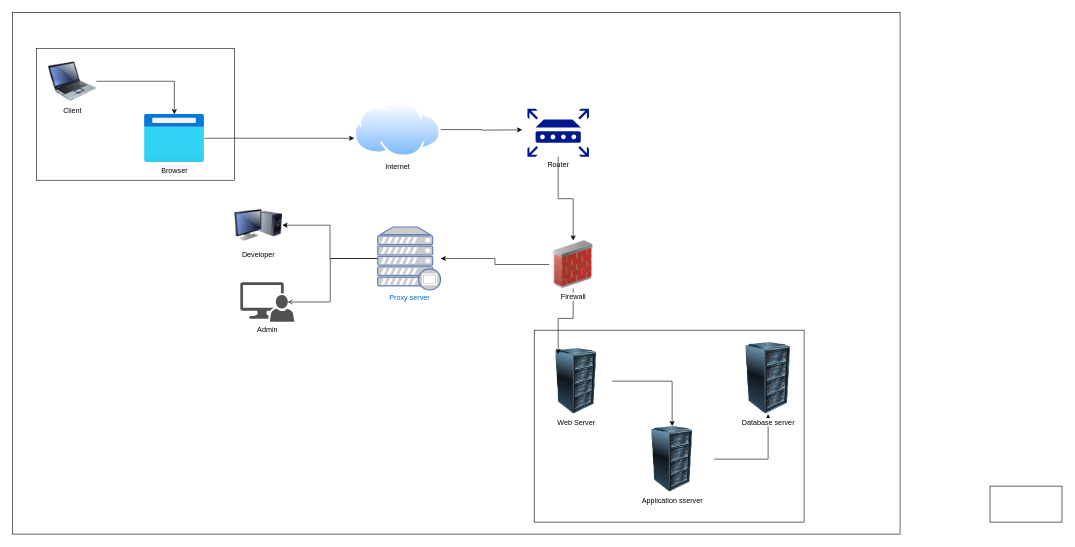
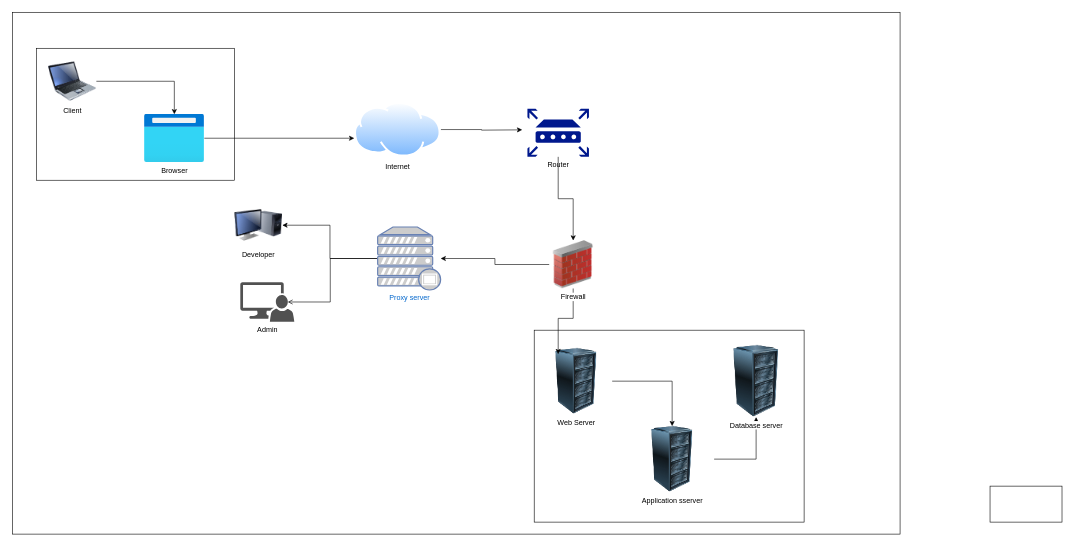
node "Database server": moved (768, 378) -> (756, 381)
